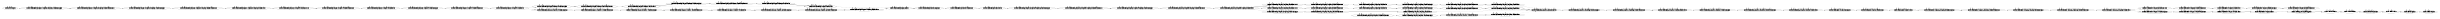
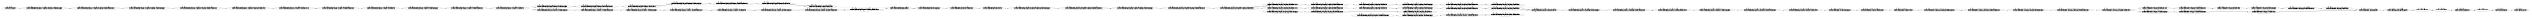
node "root_a_0/backbone_b_7/body_c_15/block_f/relu_1": added
